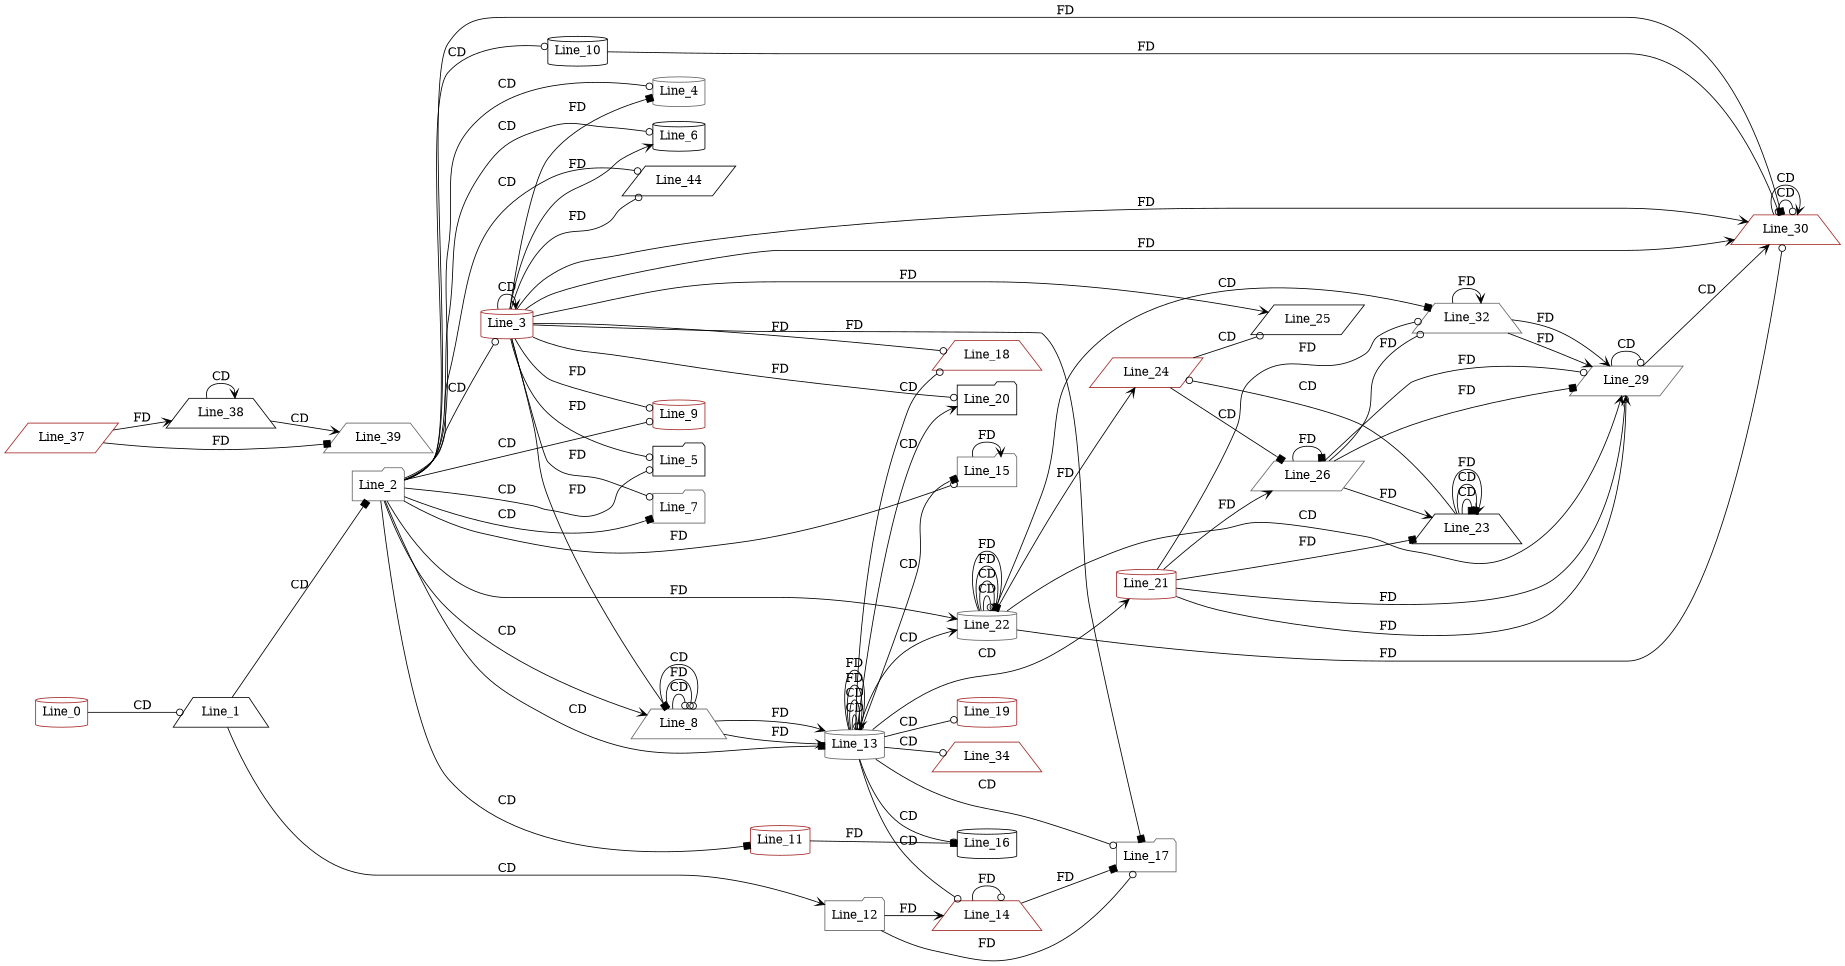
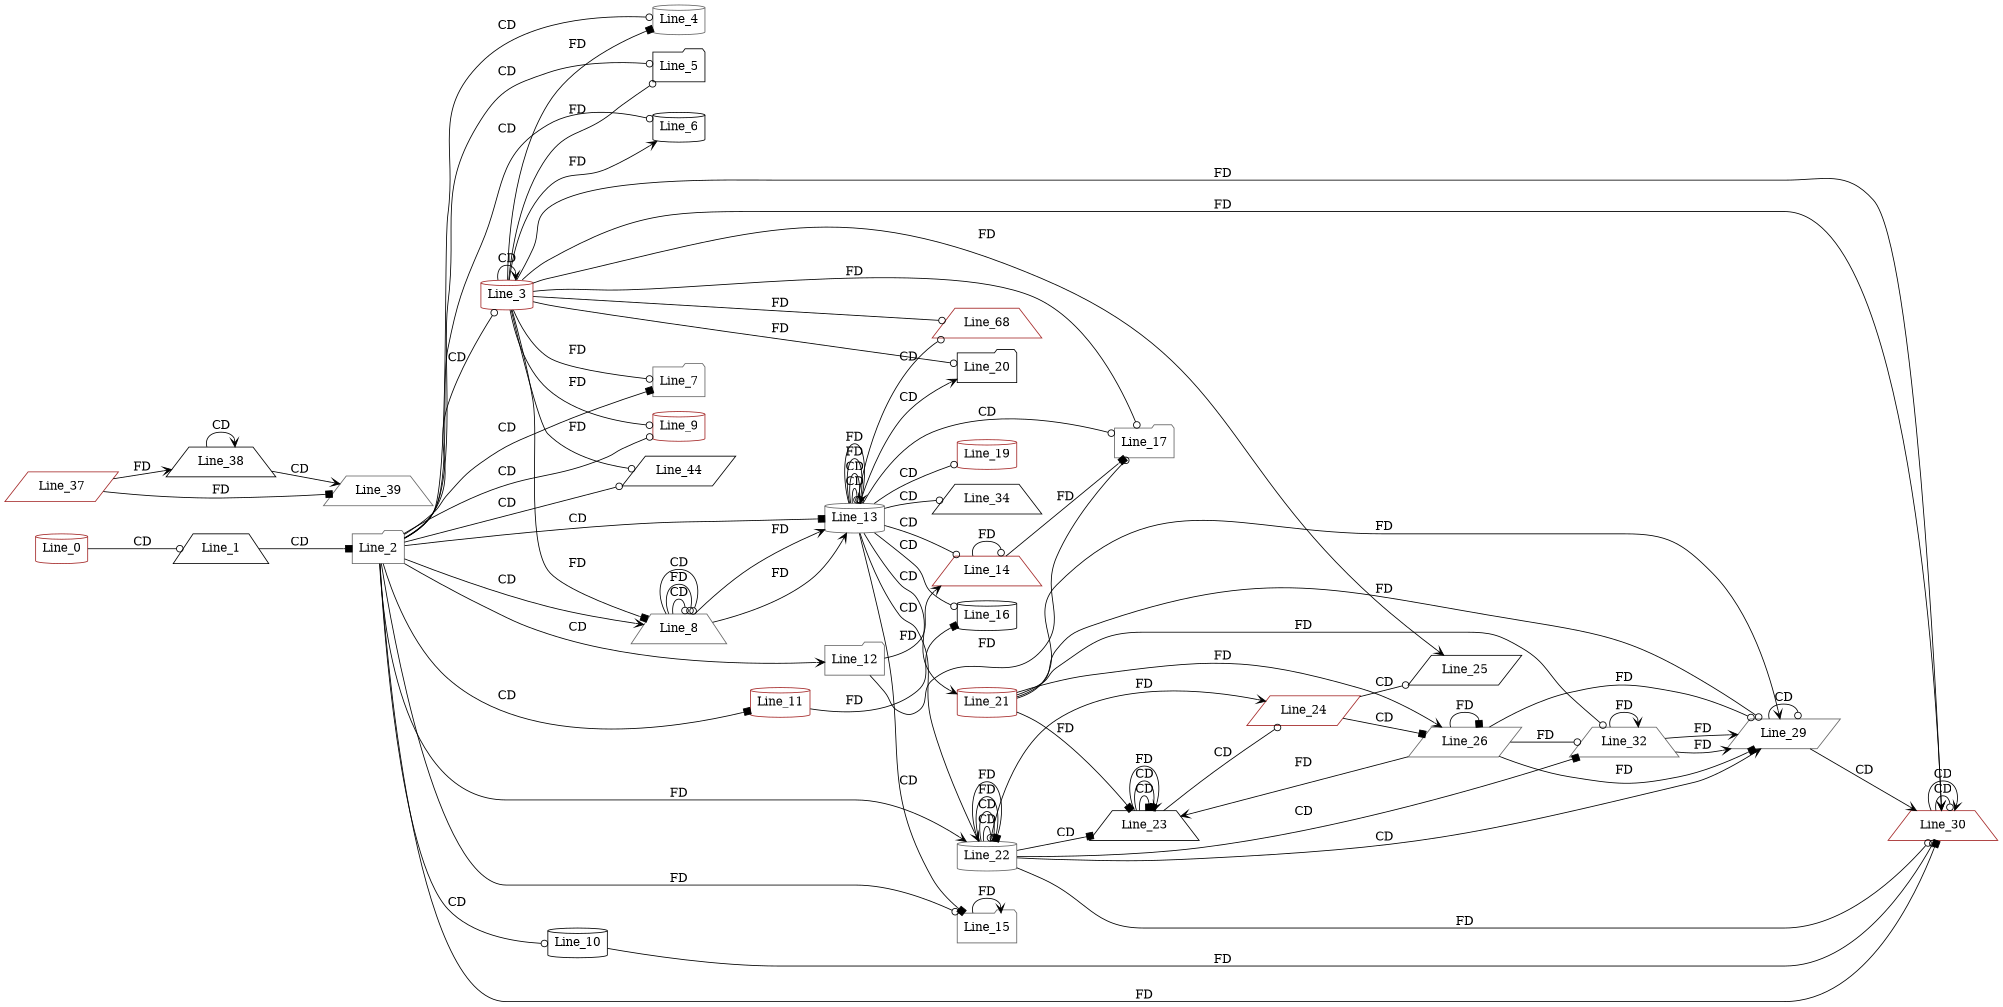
edge "Line_3" -> "Line_17": arrowhead box -> odot
node "Line_18": label "Line_18" -> "Line_68"
node "Line_34": color brown -> black
edge "Line_22" -> "Line_23": added, label "CD"
edge "Line_1" -> "Line_12": now "Line_2" -> "Line_12"
